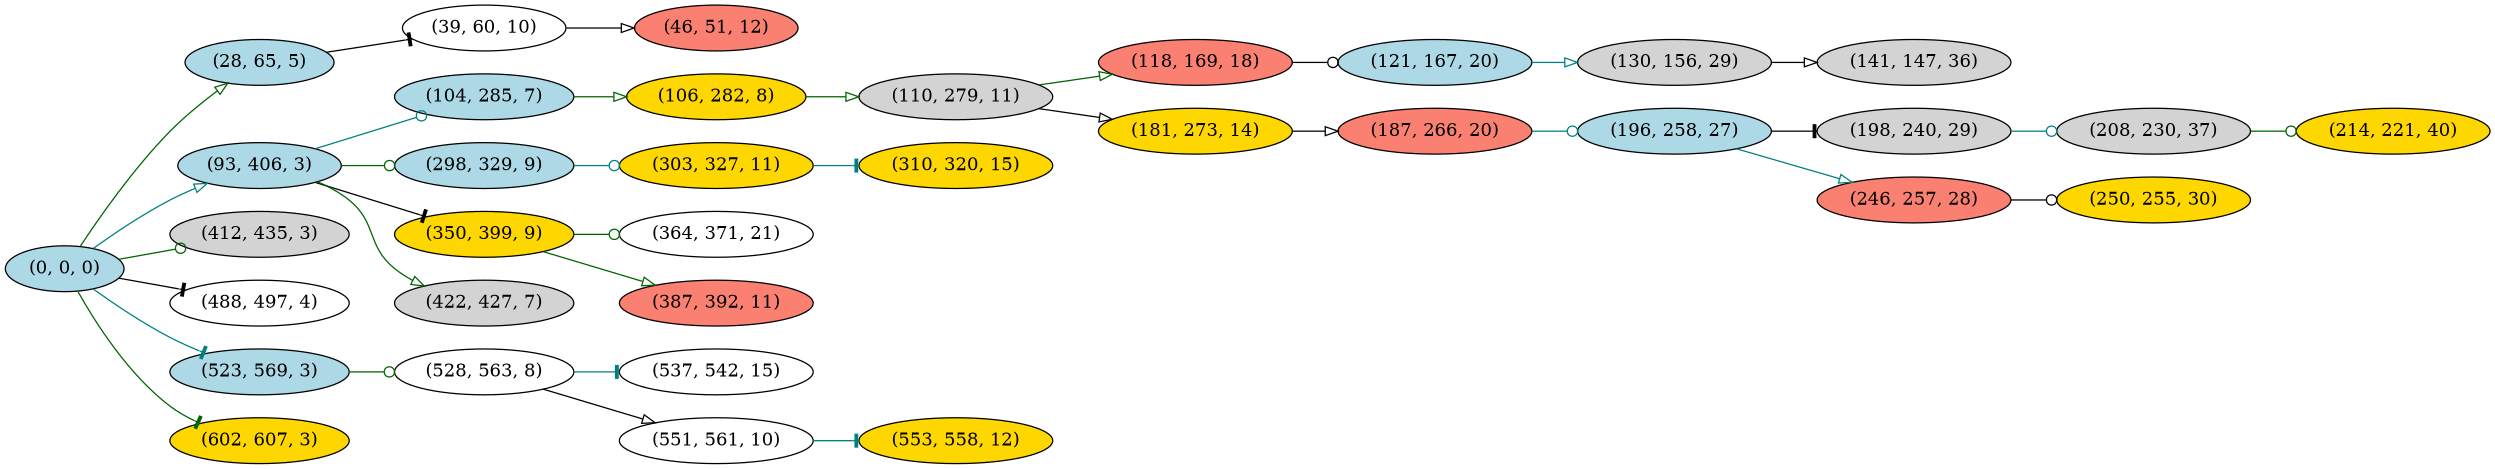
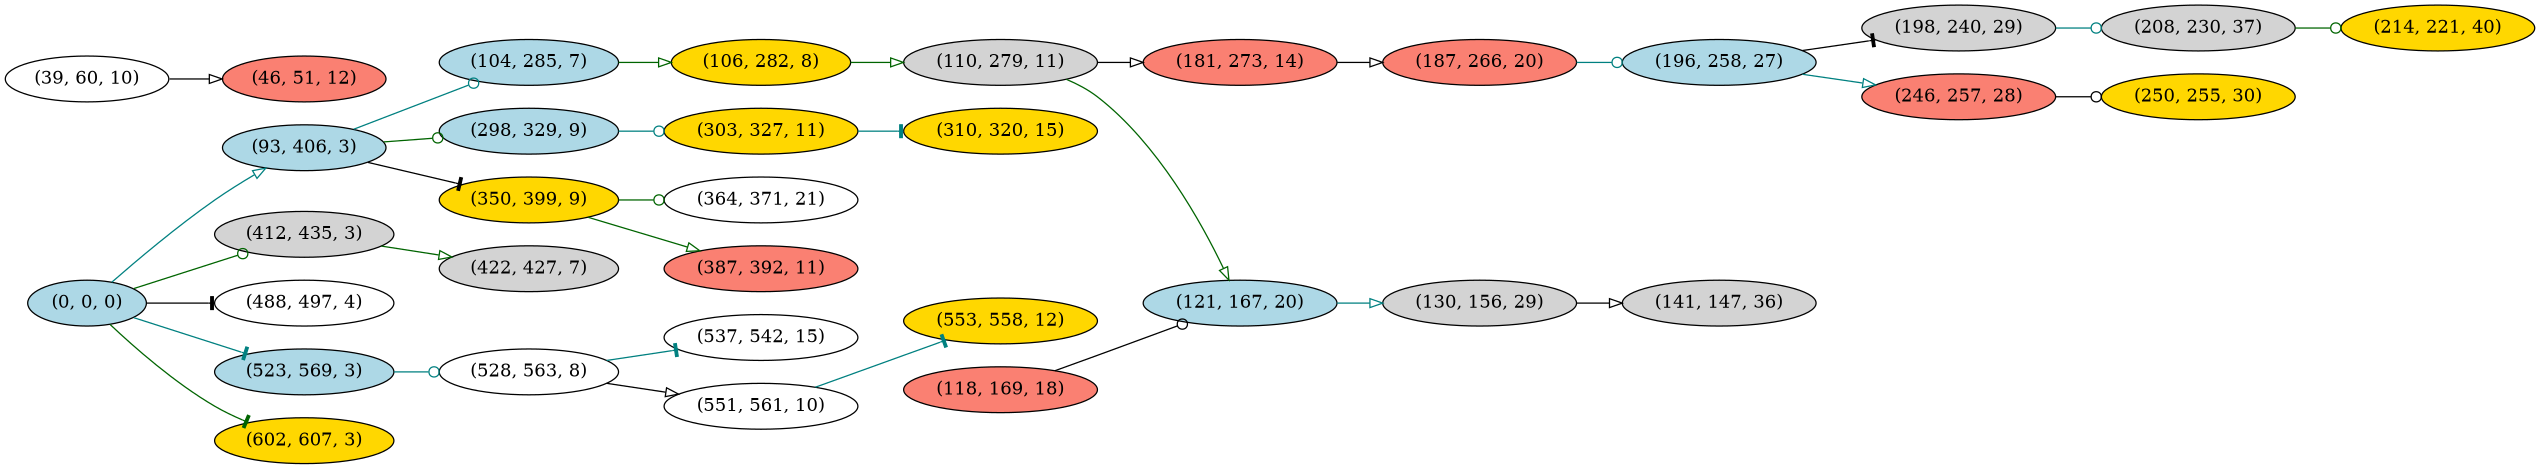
node "(28, 65, 5)": removed
edge "(110, 279, 11)" -> "(118, 169, 18)": now "(110, 279, 11)" -> "(121, 167, 20)"
node "(181, 273, 14)": fillcolor gold -> salmon
edge "(93, 406, 3)" -> "(422, 427, 7)": now "(412, 435, 3)" -> "(422, 427, 7)"
edge "(523, 569, 3)" -> "(528, 563, 8)": color darkgreen -> teal
